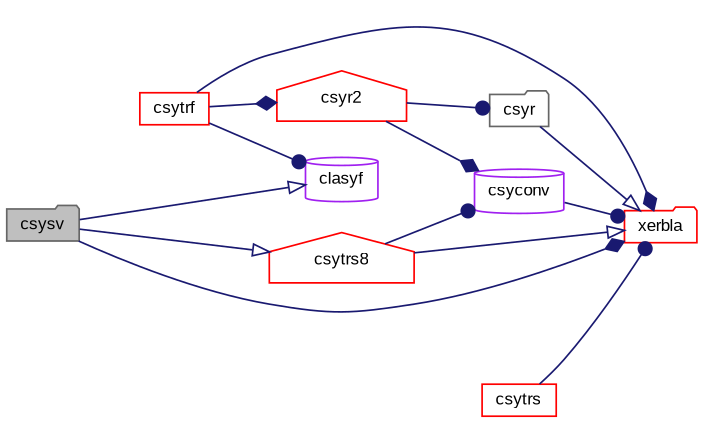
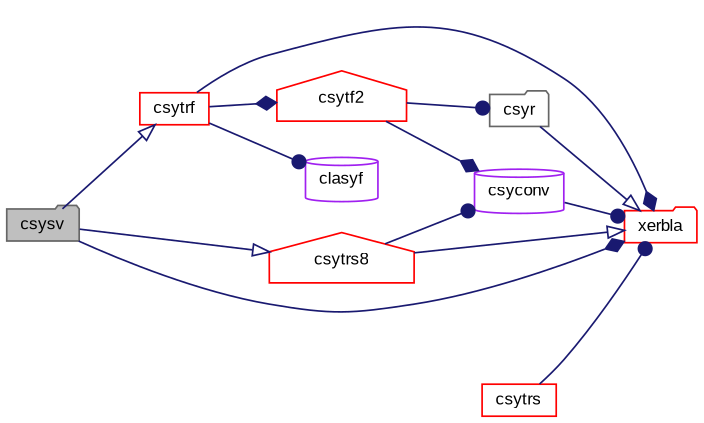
node "csyr2": label "csyr2" -> "csytf2"
edge "csysv" -> "clasyf": now "csysv" -> "csytrf"
